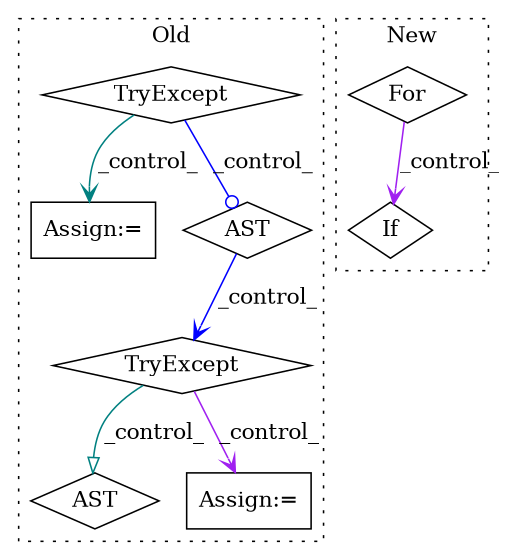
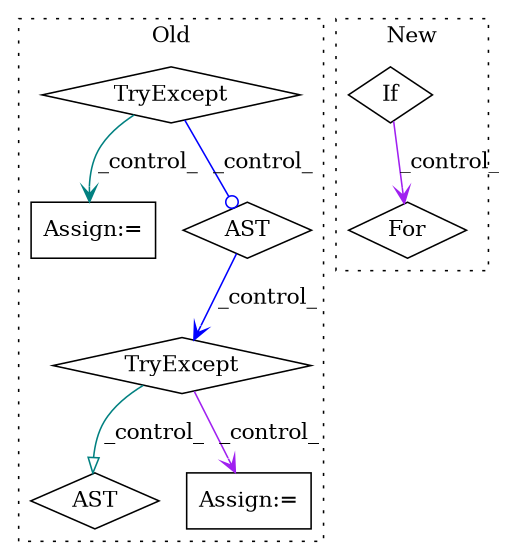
edge "For" -> "If": reversed
